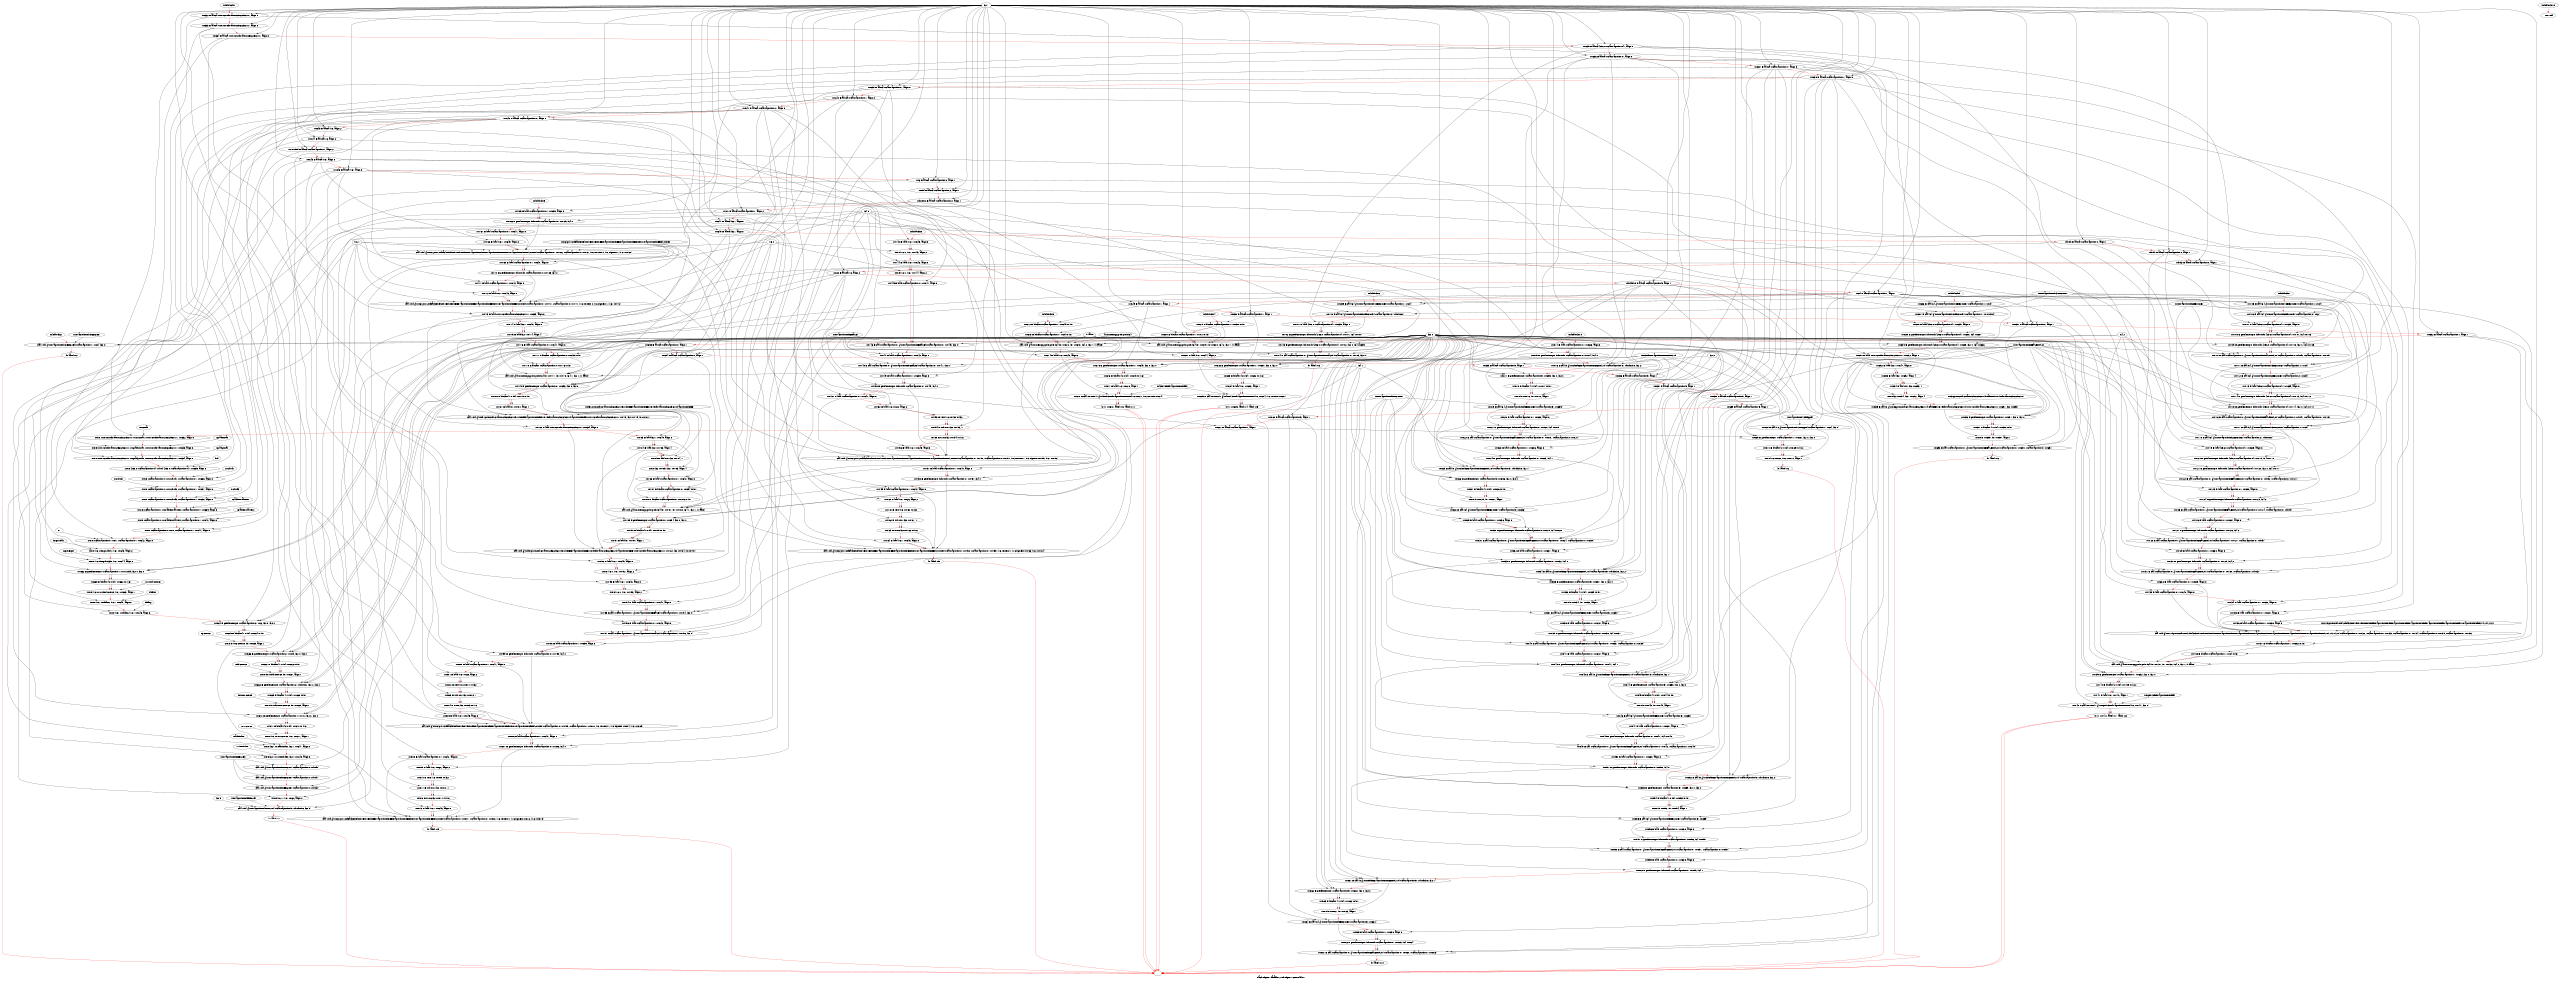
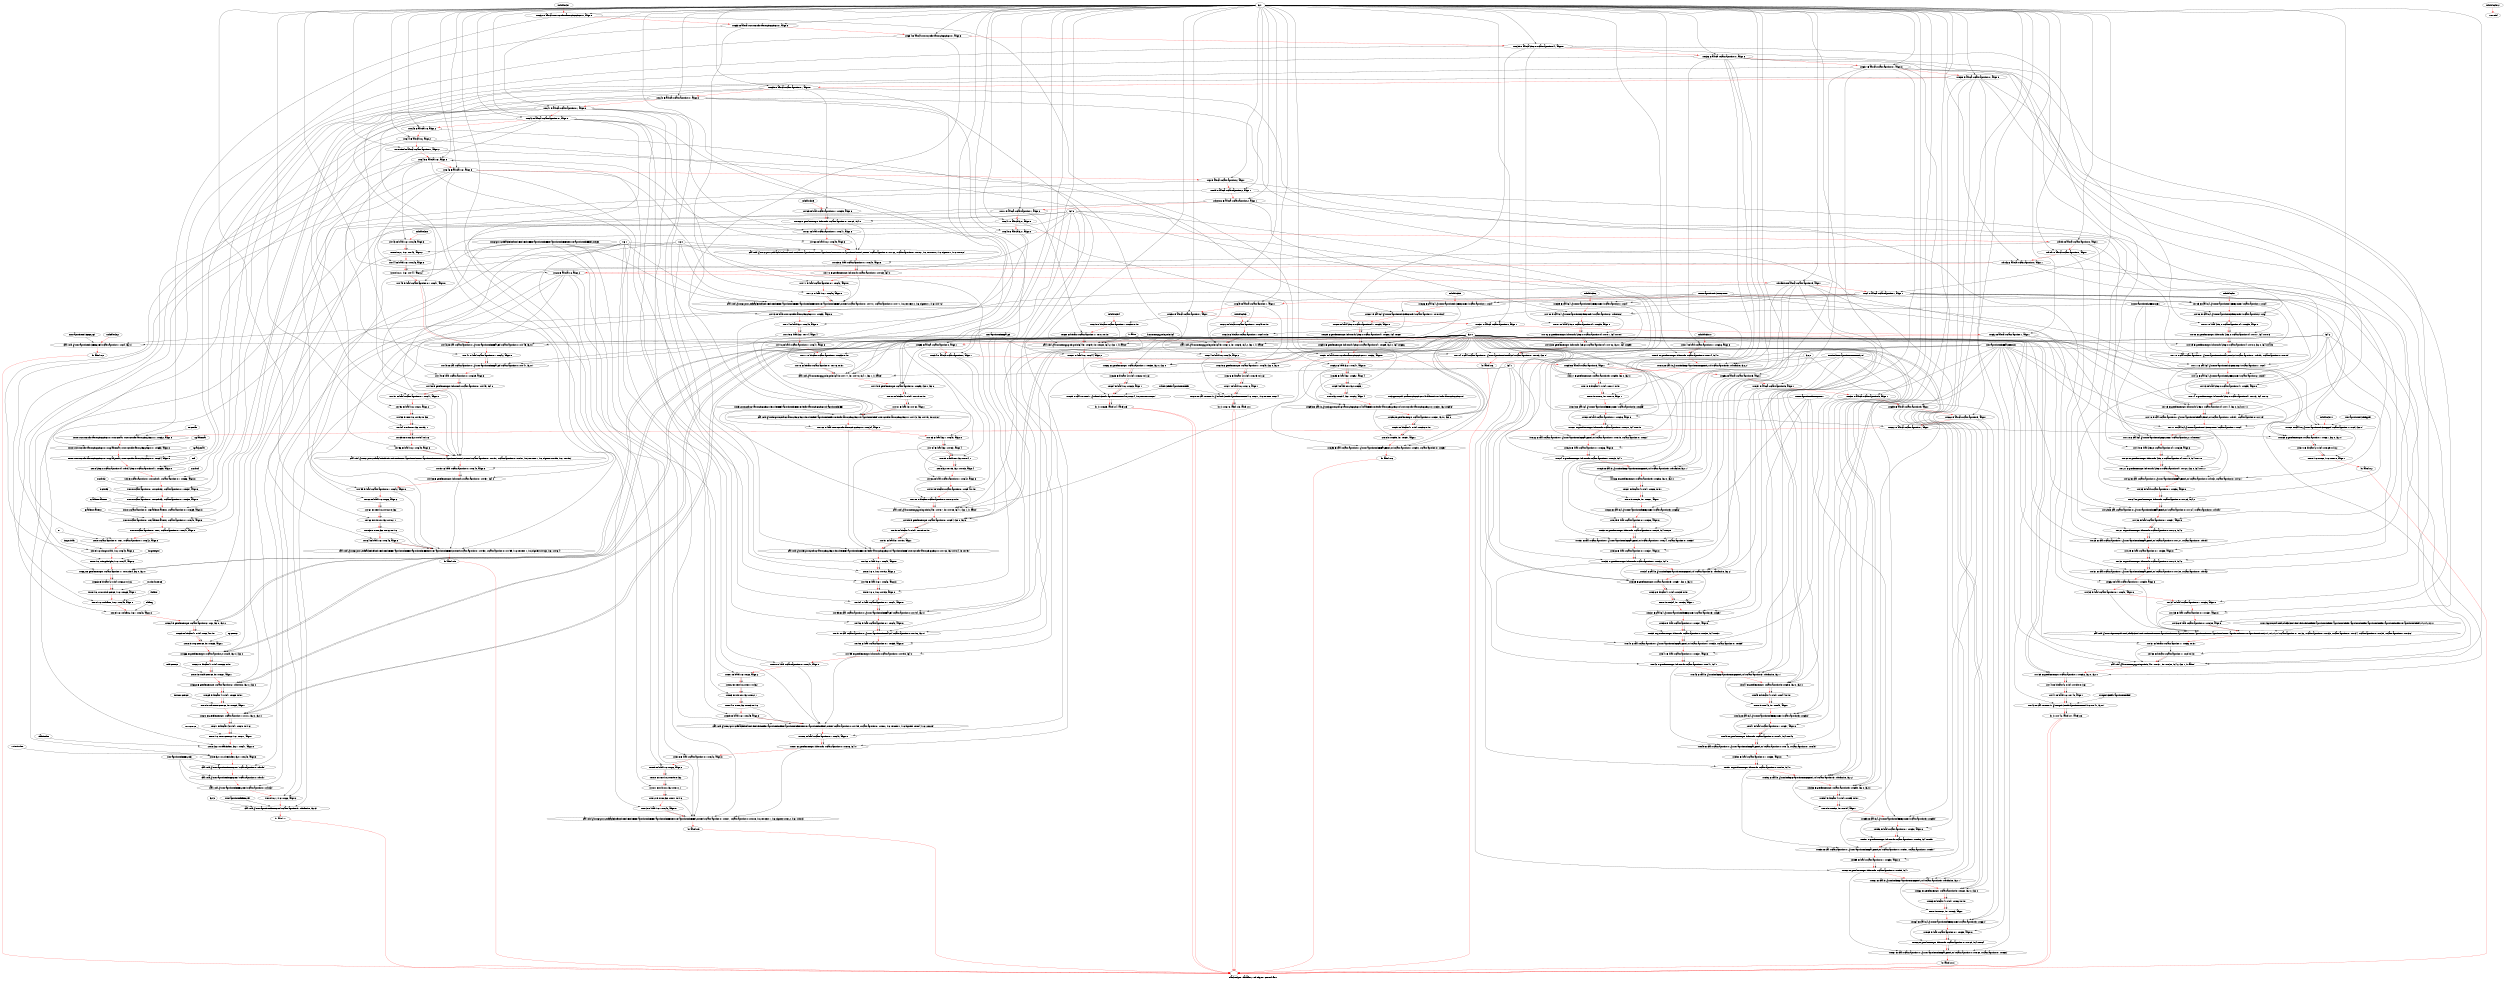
edge "%t641 = alloca %class.ap_uint.0*, align 8" -> "%t767 = load %class.ap_uint.0** %t641, align 8": added
node "unk_block_11": added
edge "%t645 = alloca i16*, align 8" -> "%t792 = load i16** %t645, align 8": reversed
